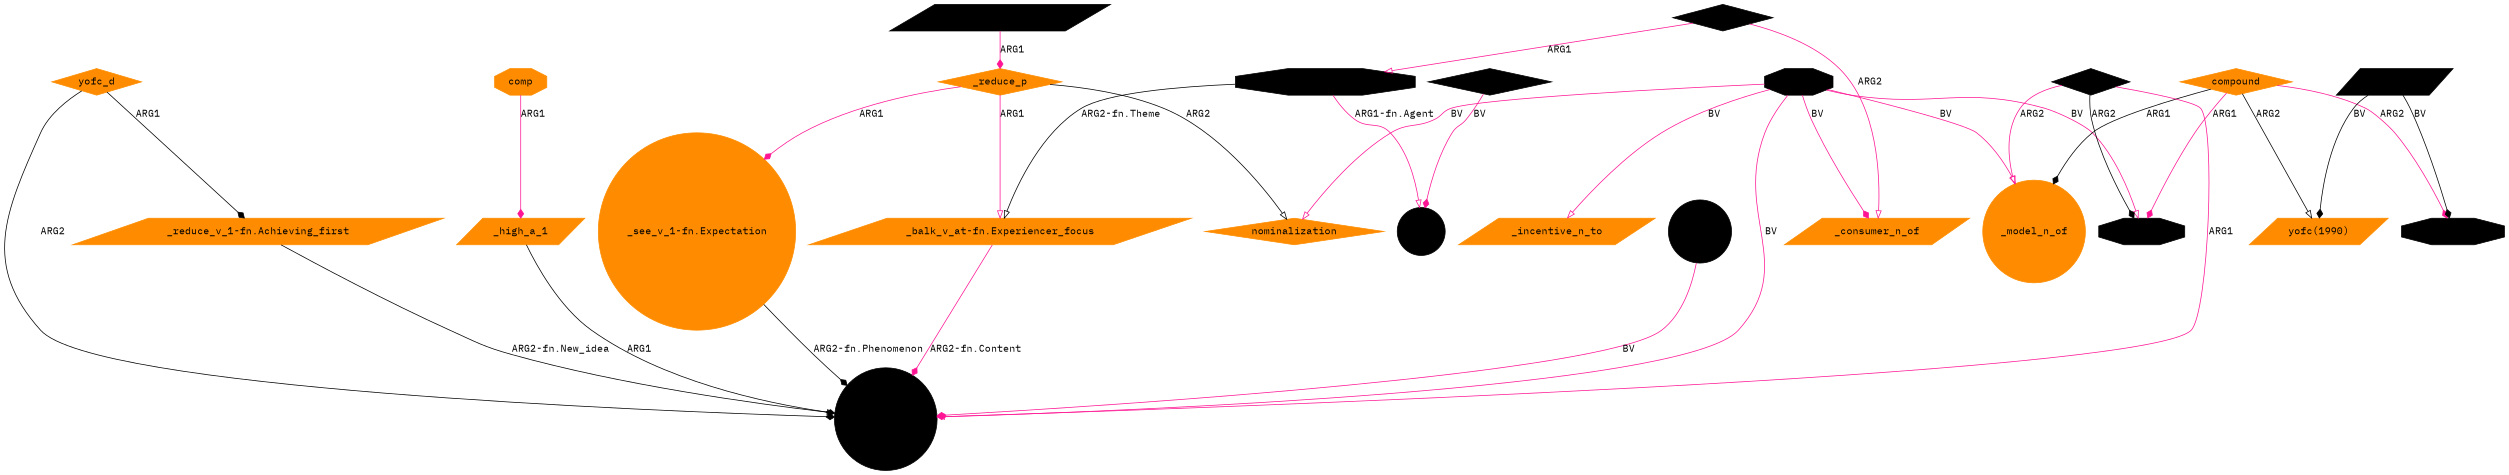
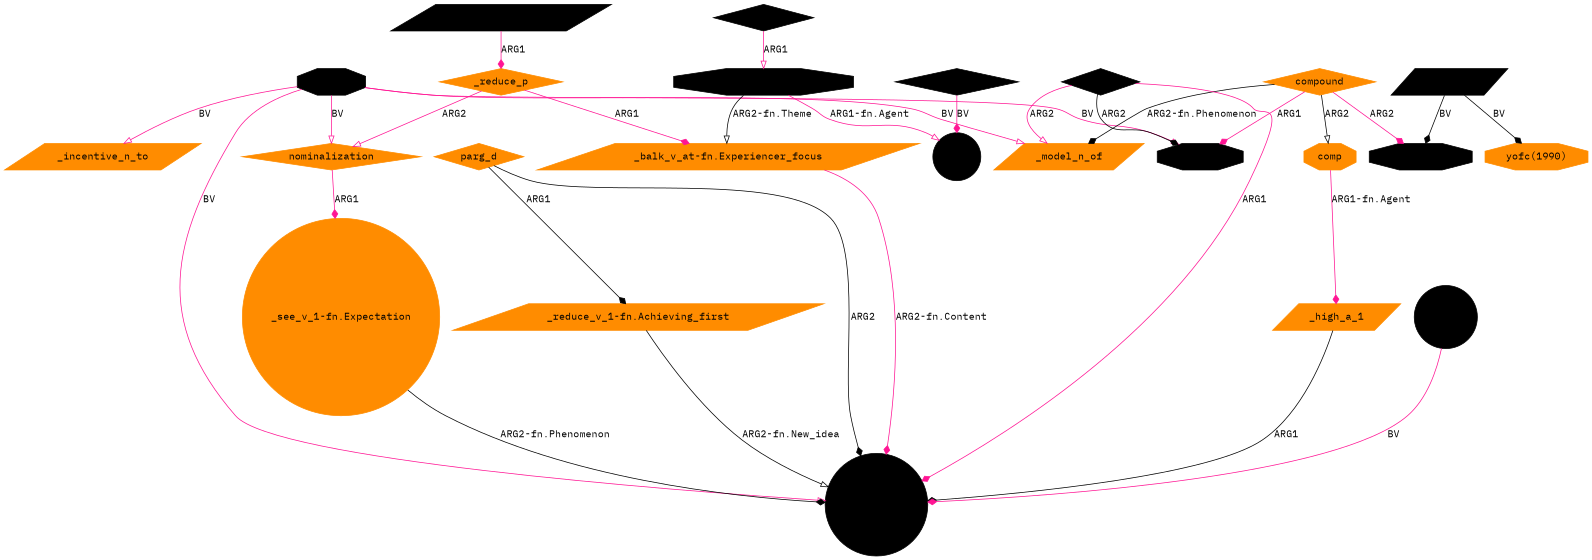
node "yofc_d": label "yofc_d" -> "parg_d"
edge "_reduce_p" -> "_see_v_1-fn.Expectation": now "nominalization" -> "_see_v_1-fn.Expectation"
edge "comp" -> "_high_a_1": label "ARG1" -> "ARG1-fn.Agent"
edge "compound" -> "_model_n_of": label "ARG1" -> "ARG2-fn.Phenomenon"
edge "_reduce_p" -> "nominalization": color black -> deeppink
edge "_reduce_p" -> "_balk_v_at-fn.Experiencer_focus": arrowhead onormal -> diamond
edge "compound" -> "yofc(1990)": now "compound" -> "comp"
node "_consumer_n_of": removed
node "_model_n_of": shape circle -> parallelogram
node "yofc(1990)": shape parallelogram -> octagon
